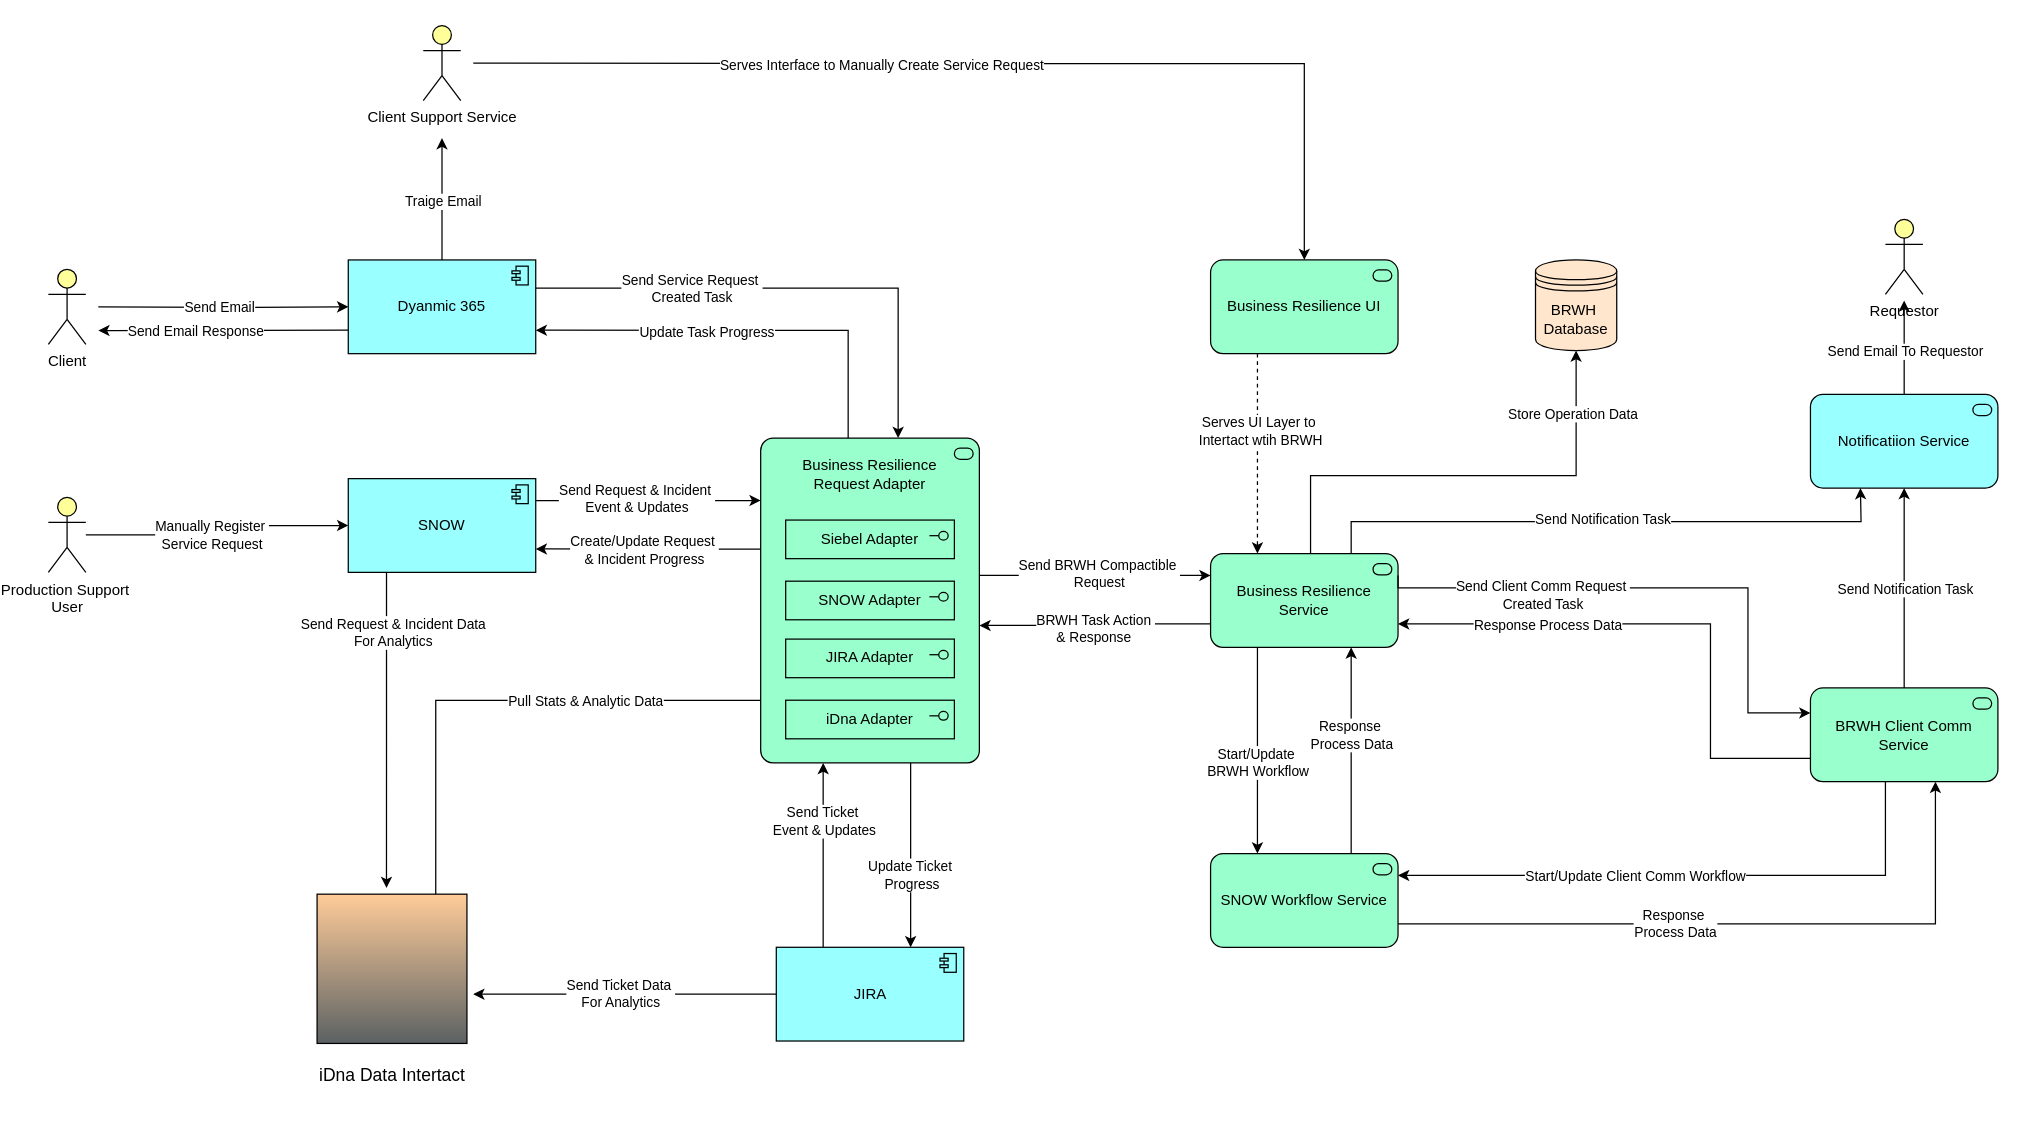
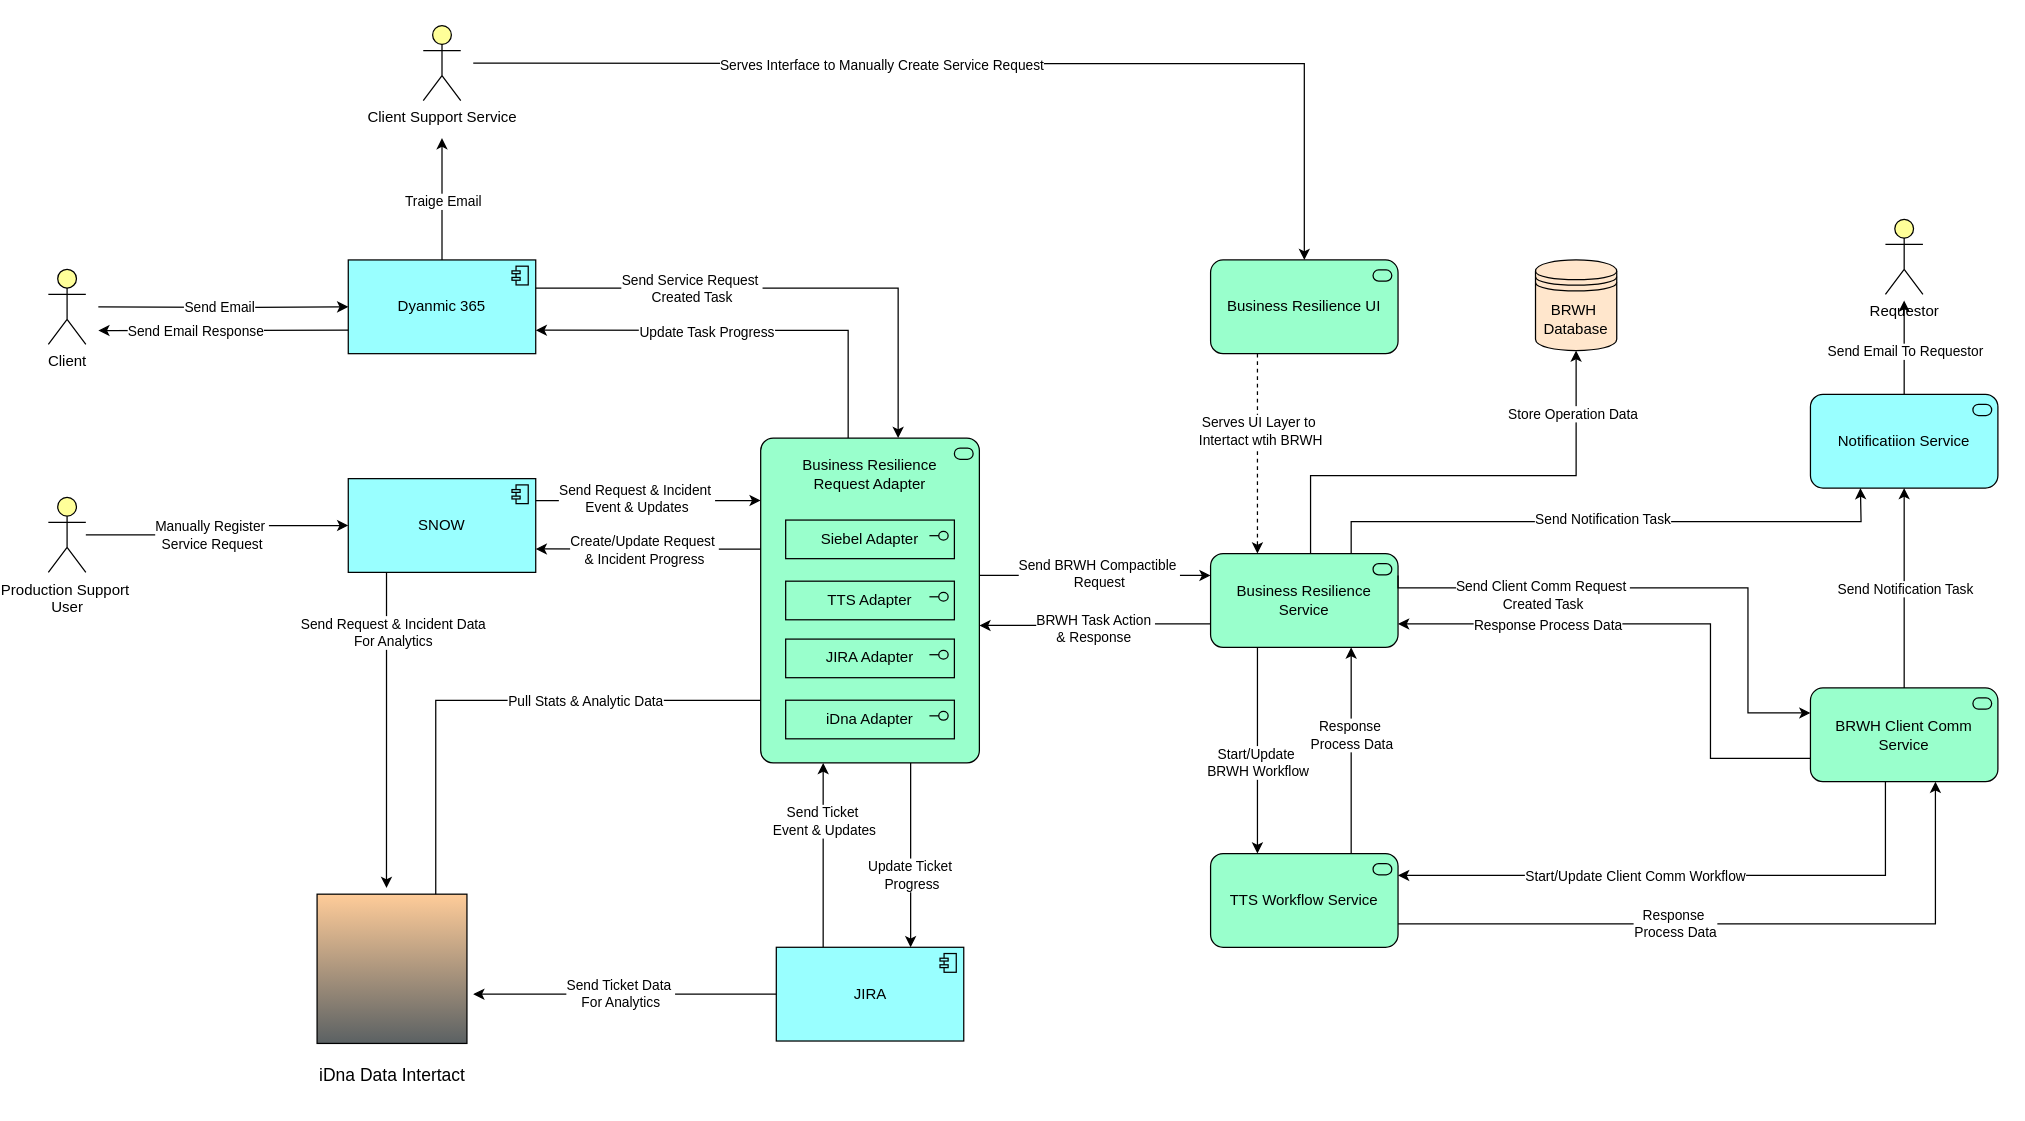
node "SNOW Adapter": label "SNOW Adapter" -> "TTS Adapter"
node "SNOW Workflow Service": label "SNOW Workflow Service" -> "TTS Workflow Service"
